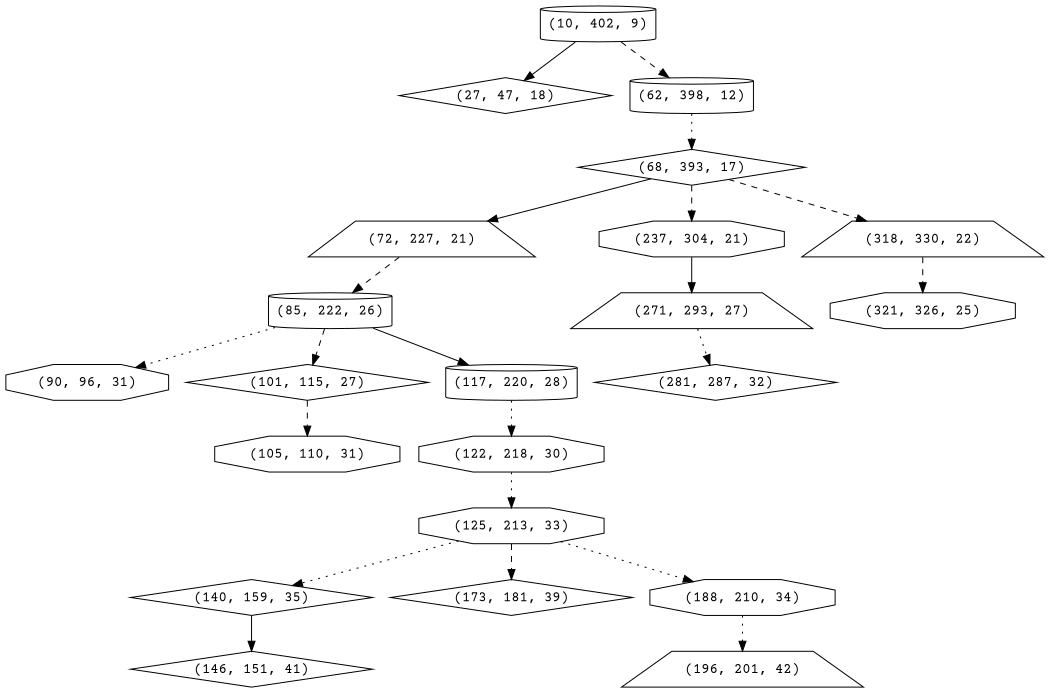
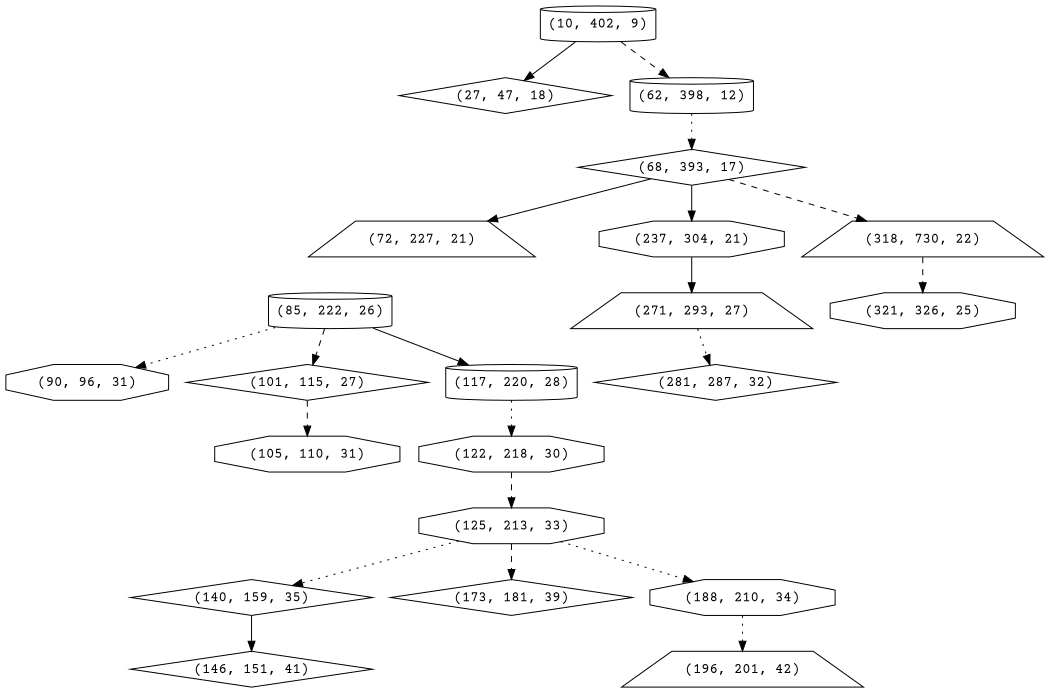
edge "(68, 393, 17)" -> "(237, 304, 21)": style dashed -> solid
node "(318, 330, 22)": label "(318, 330, 22)" -> "(318, 730, 22)"
edge "(72, 227, 21)" -> "(85, 222, 26)": removed
edge "(122, 218, 30)" -> "(125, 213, 33)": style dotted -> dashed
